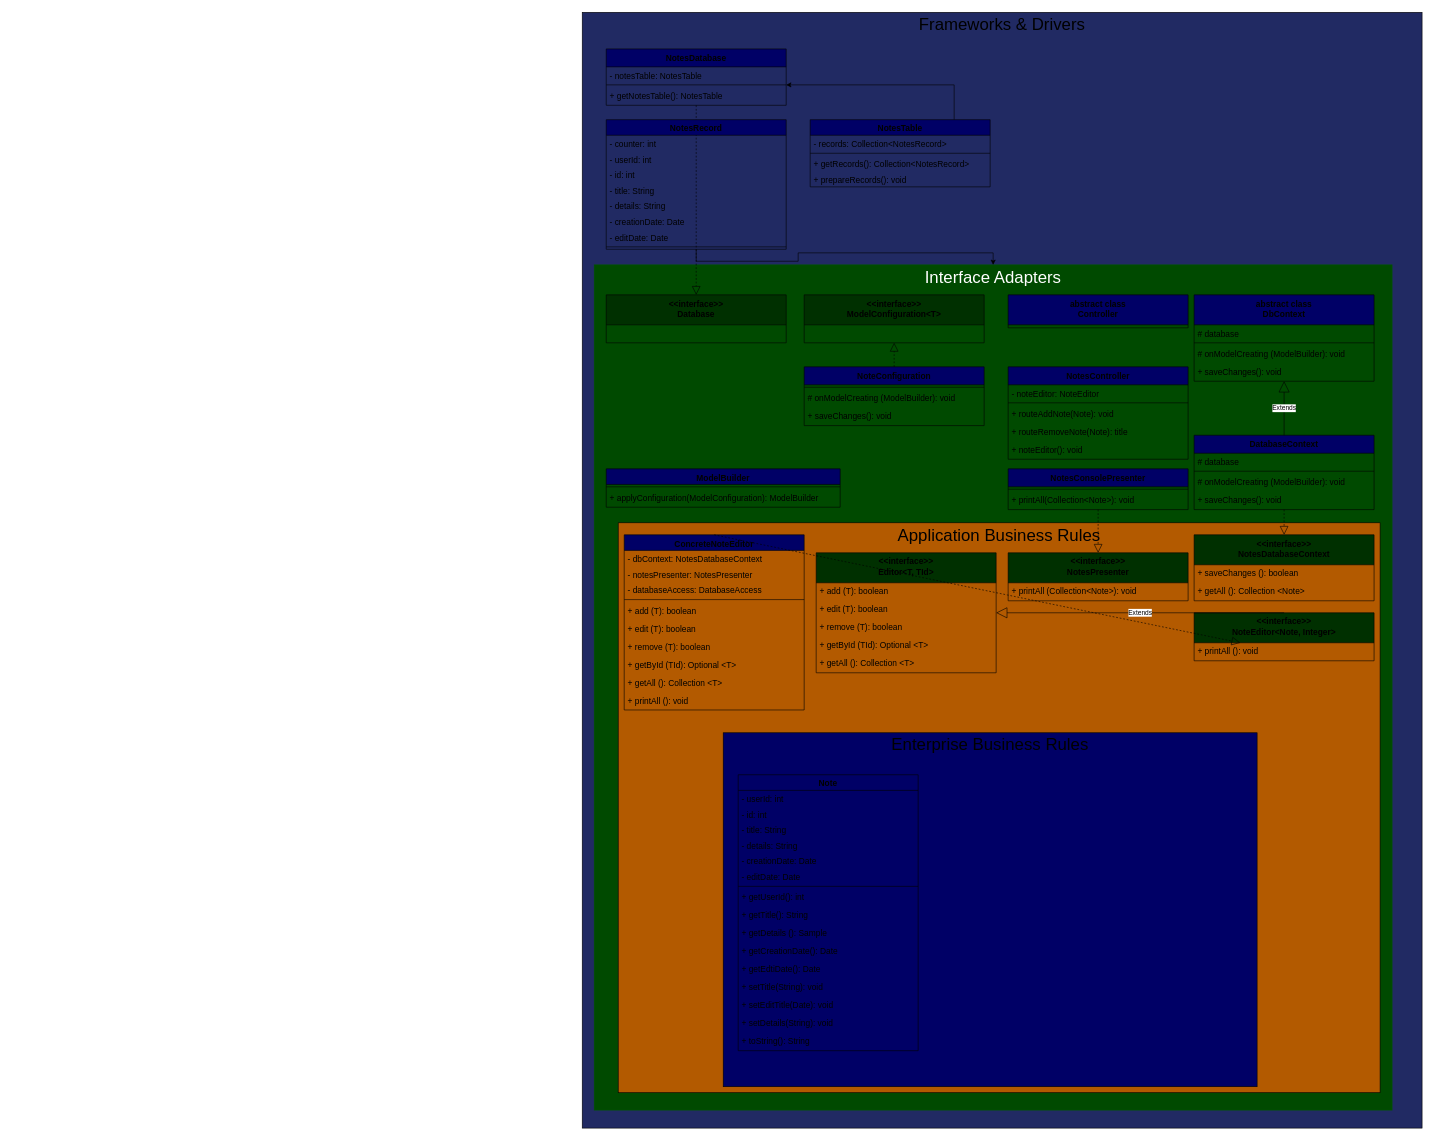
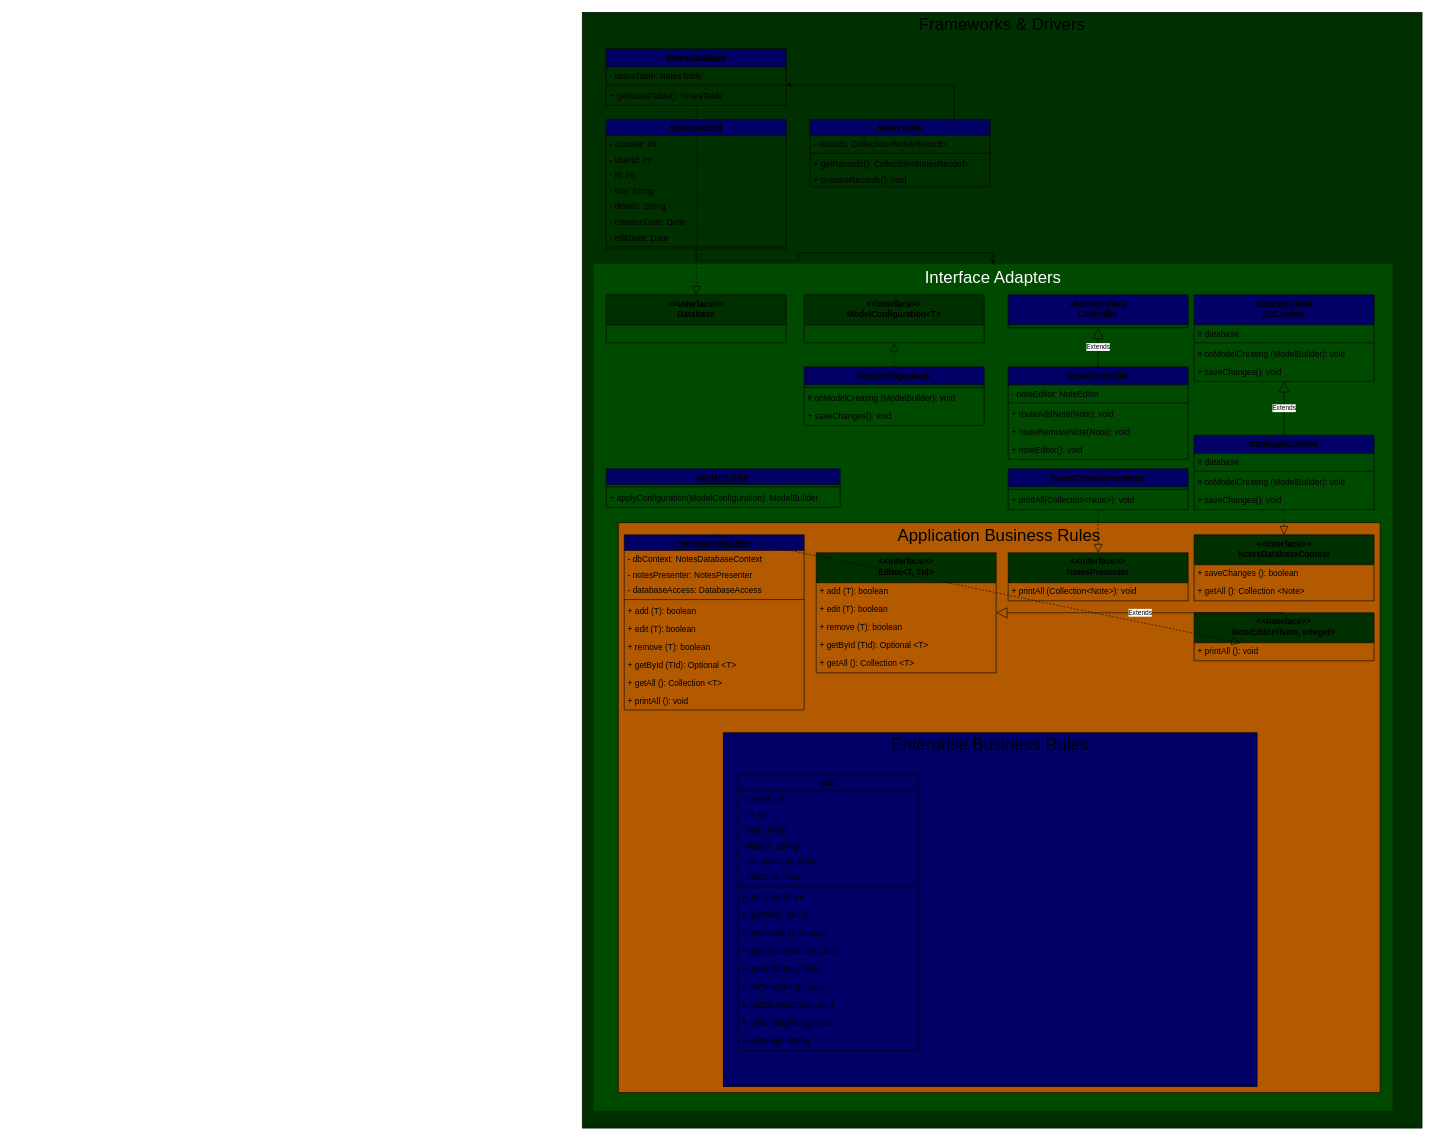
node "Frameworks & Drivers": fillcolor #212a63 -> #003000
edge "NotesController" -> "abstract class Controller": added, label "Extends"
node "+ routeRemoveNote(Note): title": label "+ routeRemoveNote(Note): title" -> "+ routeRemoveNote(Note): void"
